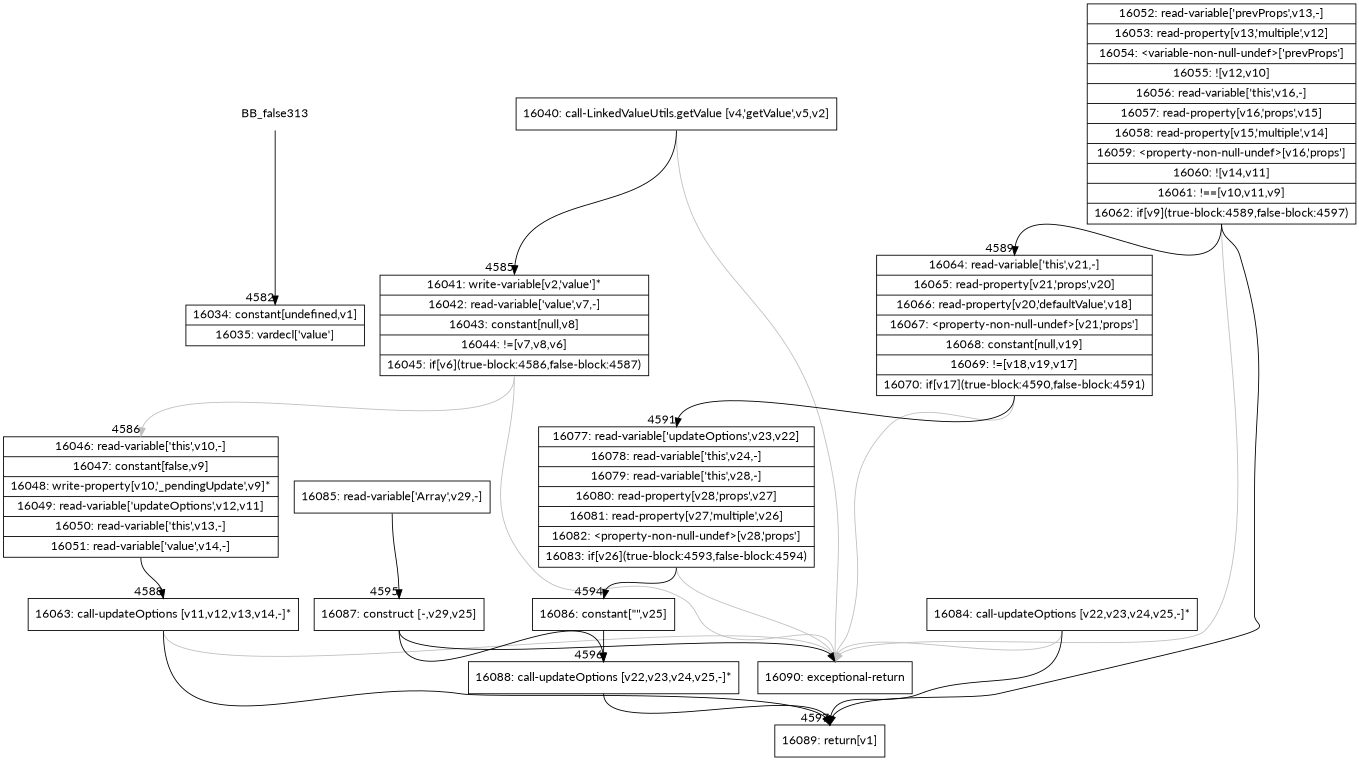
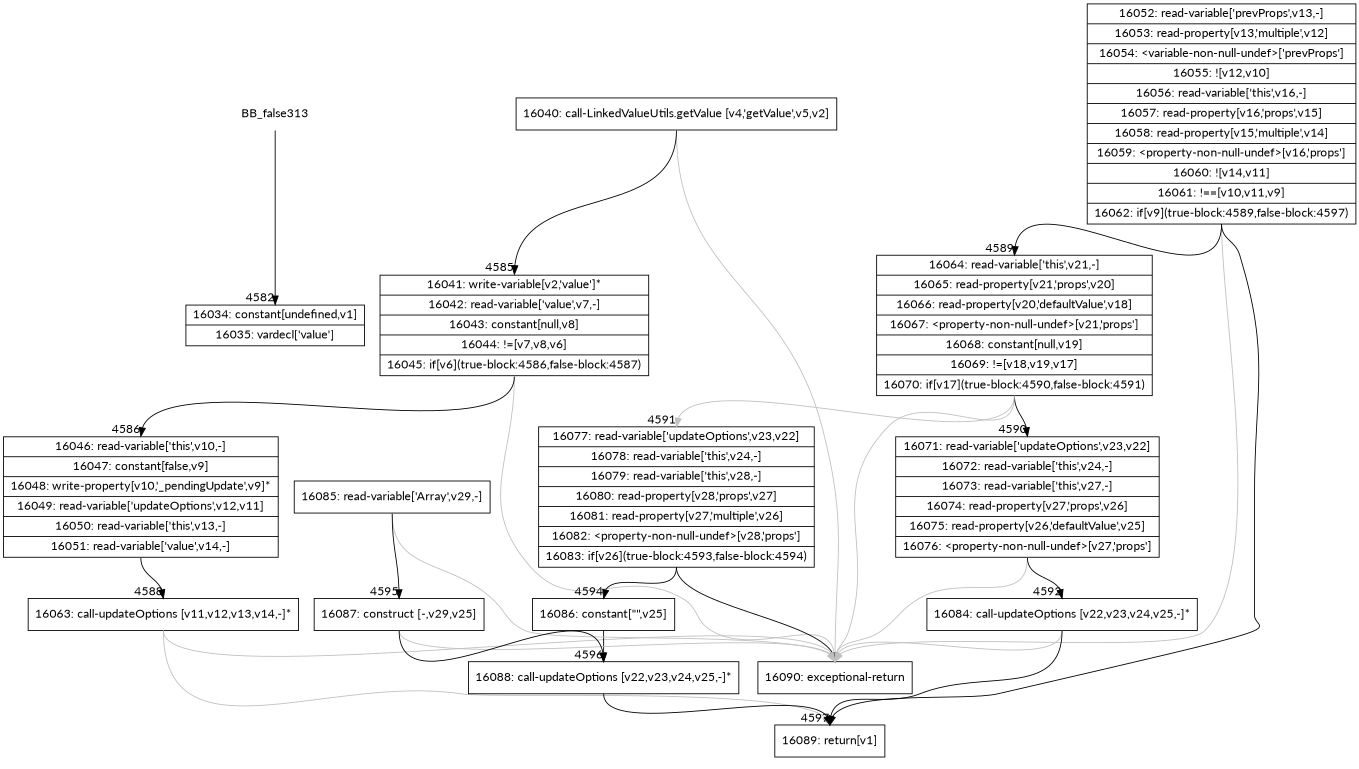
edge "16041: write-variable[v2,'value']*" -> "16046: read-variable['this',v10,-]": color gray -> black
edge "16064: read-variable['this',v21,-]" -> "16077: read-variable['updateOptions',v23,v22]": color black -> gray
node "16071: read-variable['updateOptions',v23,v22]": added
edge "16077: read-variable['updateOptions',v23,v22]" -> "16090: exceptional-return": color gray -> black
edge "16085: read-variable['Array',v29,-]" -> "16090: exceptional-return": added
edge "16087: construct [-,v29,v25]" -> "16090: exceptional-return": color black -> gray
edge "16063: call-updateOptions [v11,v12,v13,v14,-]*" -> "16089: return[v1]": color black -> gray
